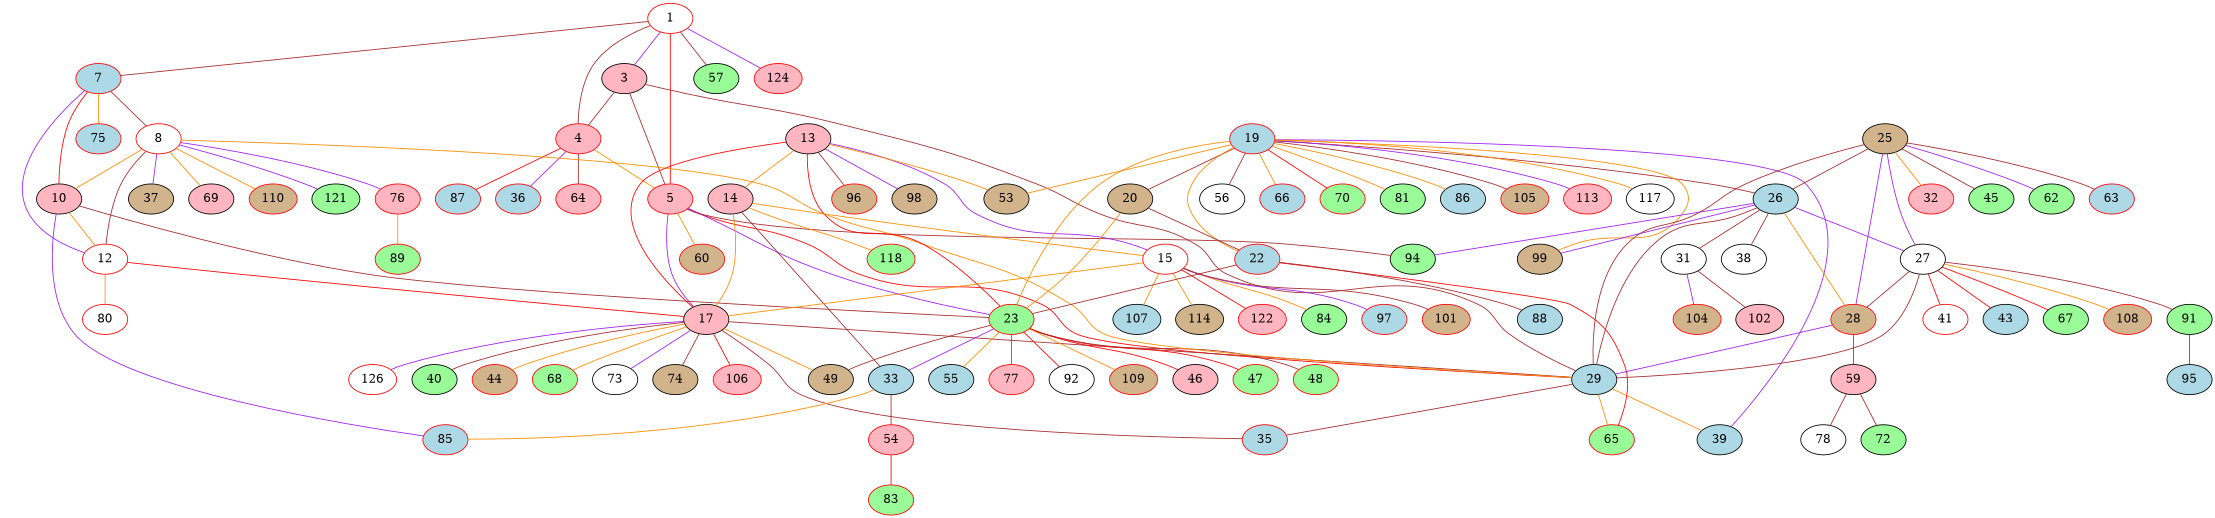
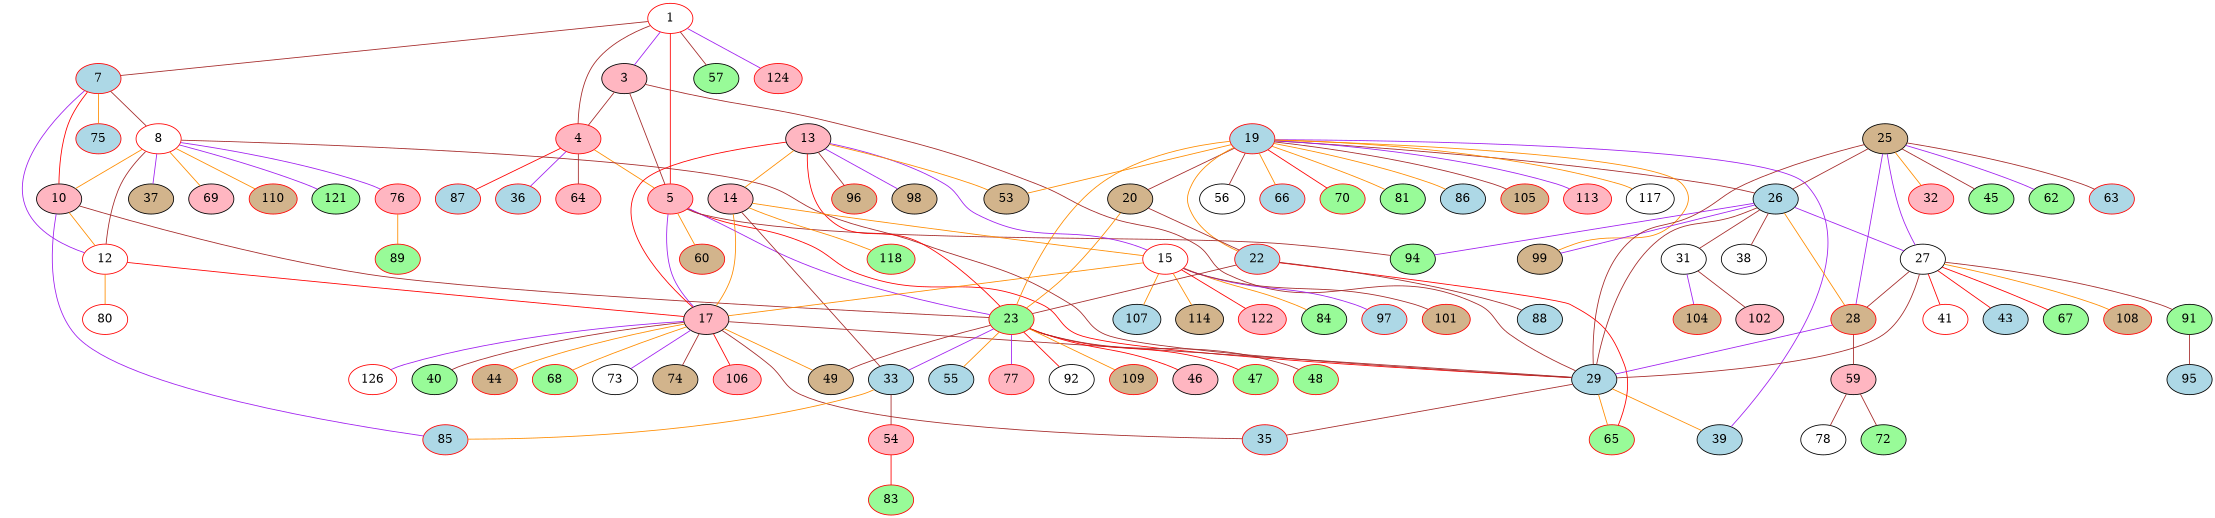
edge "8" -- "29": color darkorange -> brown
